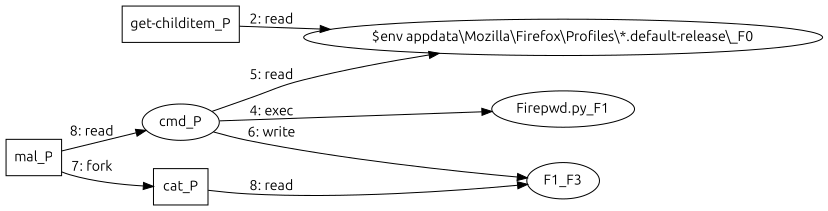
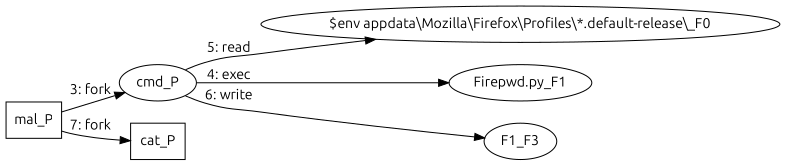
node "get-childitem_P": removed
edge "mal_P" -> "cmd_P": label "8: read" -> "3: fork"
edge "cat_P" -> "F1_F3": removed, label "8: read"
